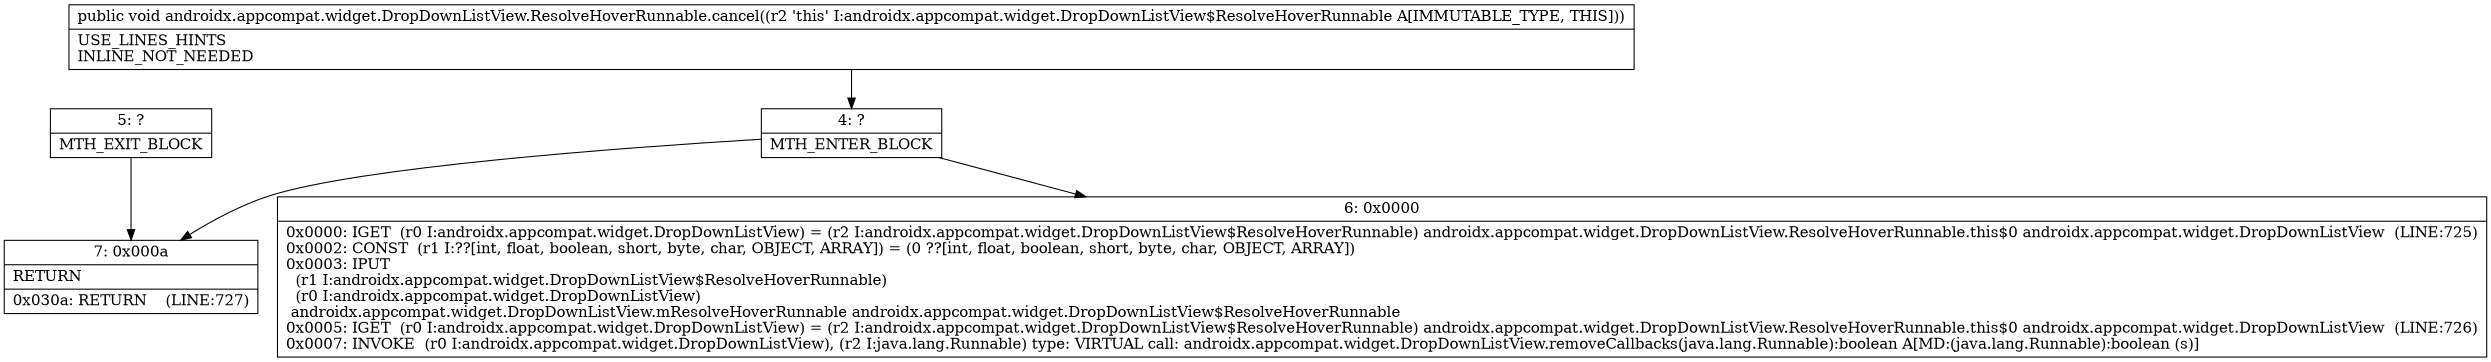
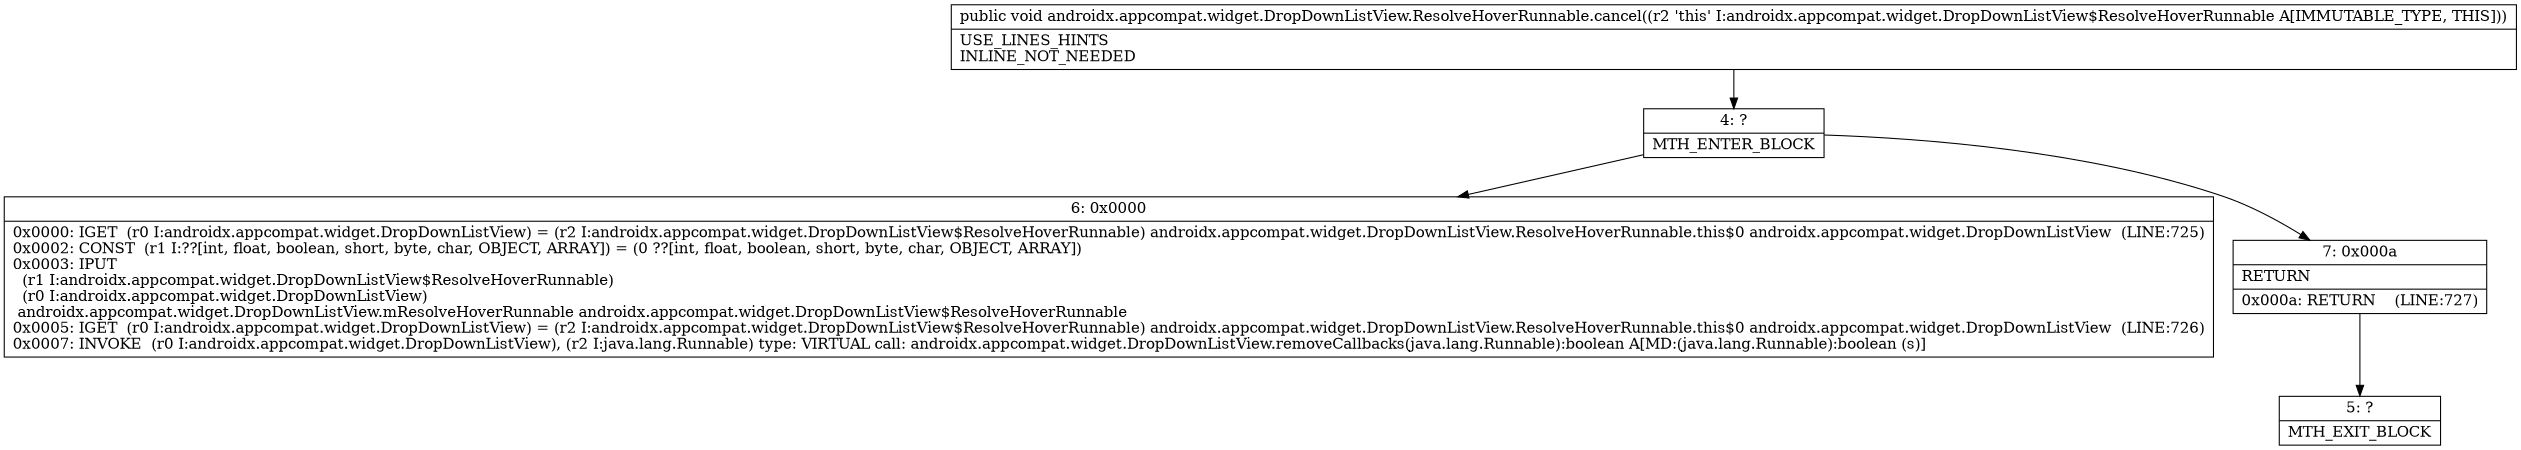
edge "5: ?" -> "7: 0x000a": reversed
node "7: 0x000a": text "0x030a: RETURN    (LINE:727)" -> "0x000a: RETURN    (LINE:727)"
